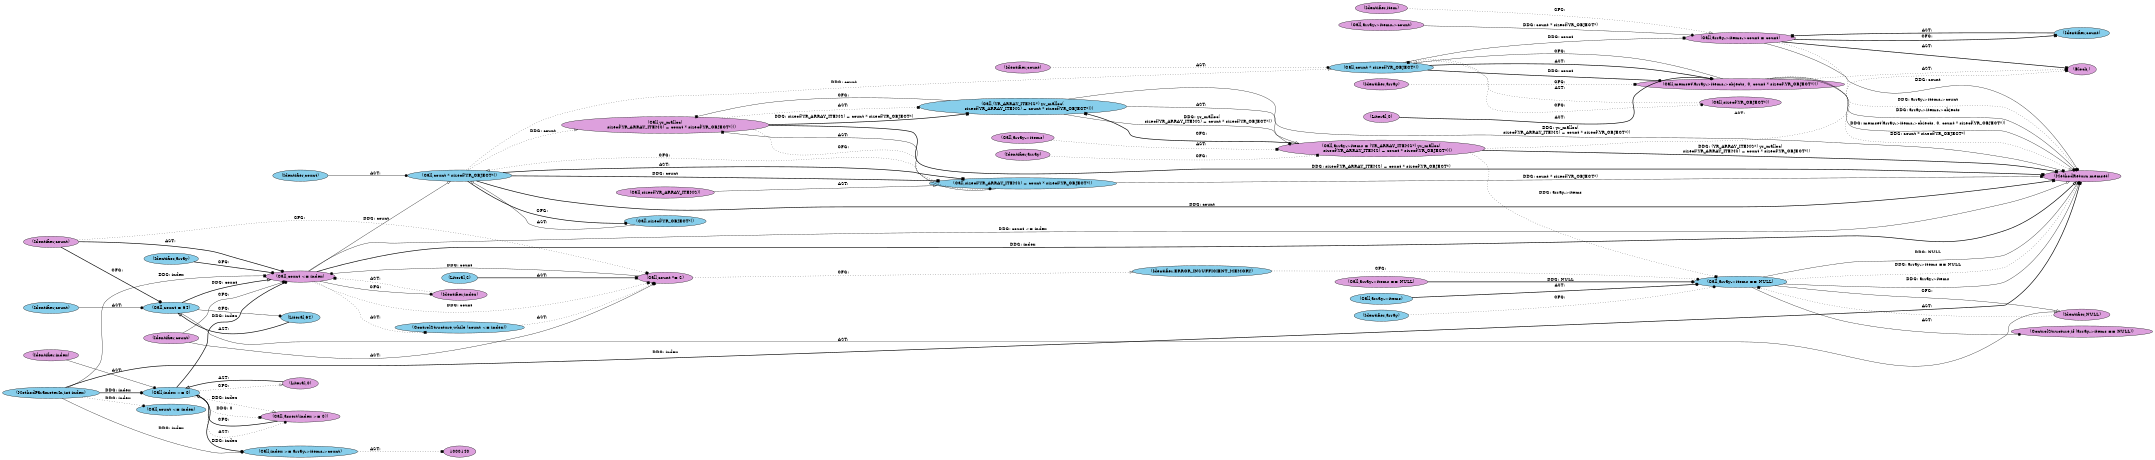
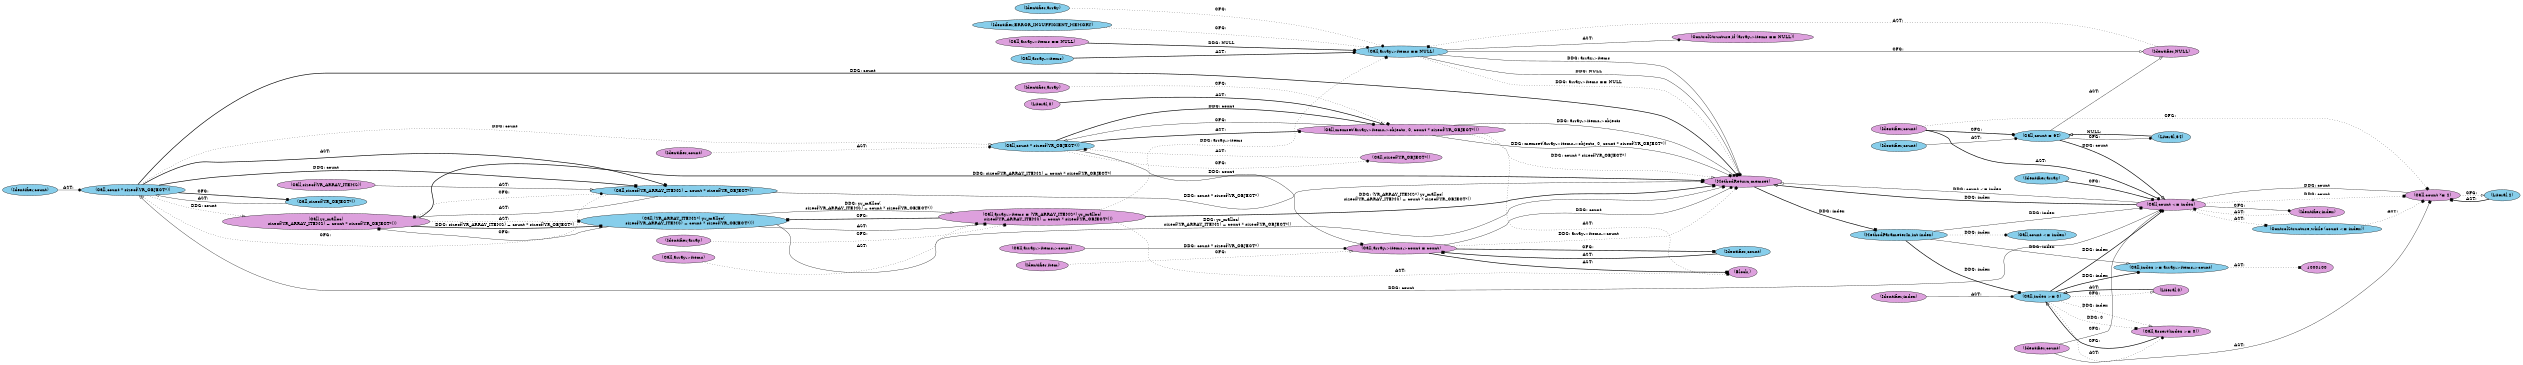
edge "(Call,count *= 2)" -> "(Identifier,ERROR_INSUFFICIENT_MEMORY)": now "(Call,count *= 2)" -> "(Literal,2)"
edge "(Literal,64)" -> "(Call,count = 64)": label "AST: " -> "NULL: "
edge "(MethodParameterIn,int index)" -> "(MethodReturn,memset)": reversed
edge "(MethodParameterIn,int index)" -> "(Call,index >= array->items->count)": arrowhead dot -> onormal
node "1000140": label "1000140" -> "1000100"
